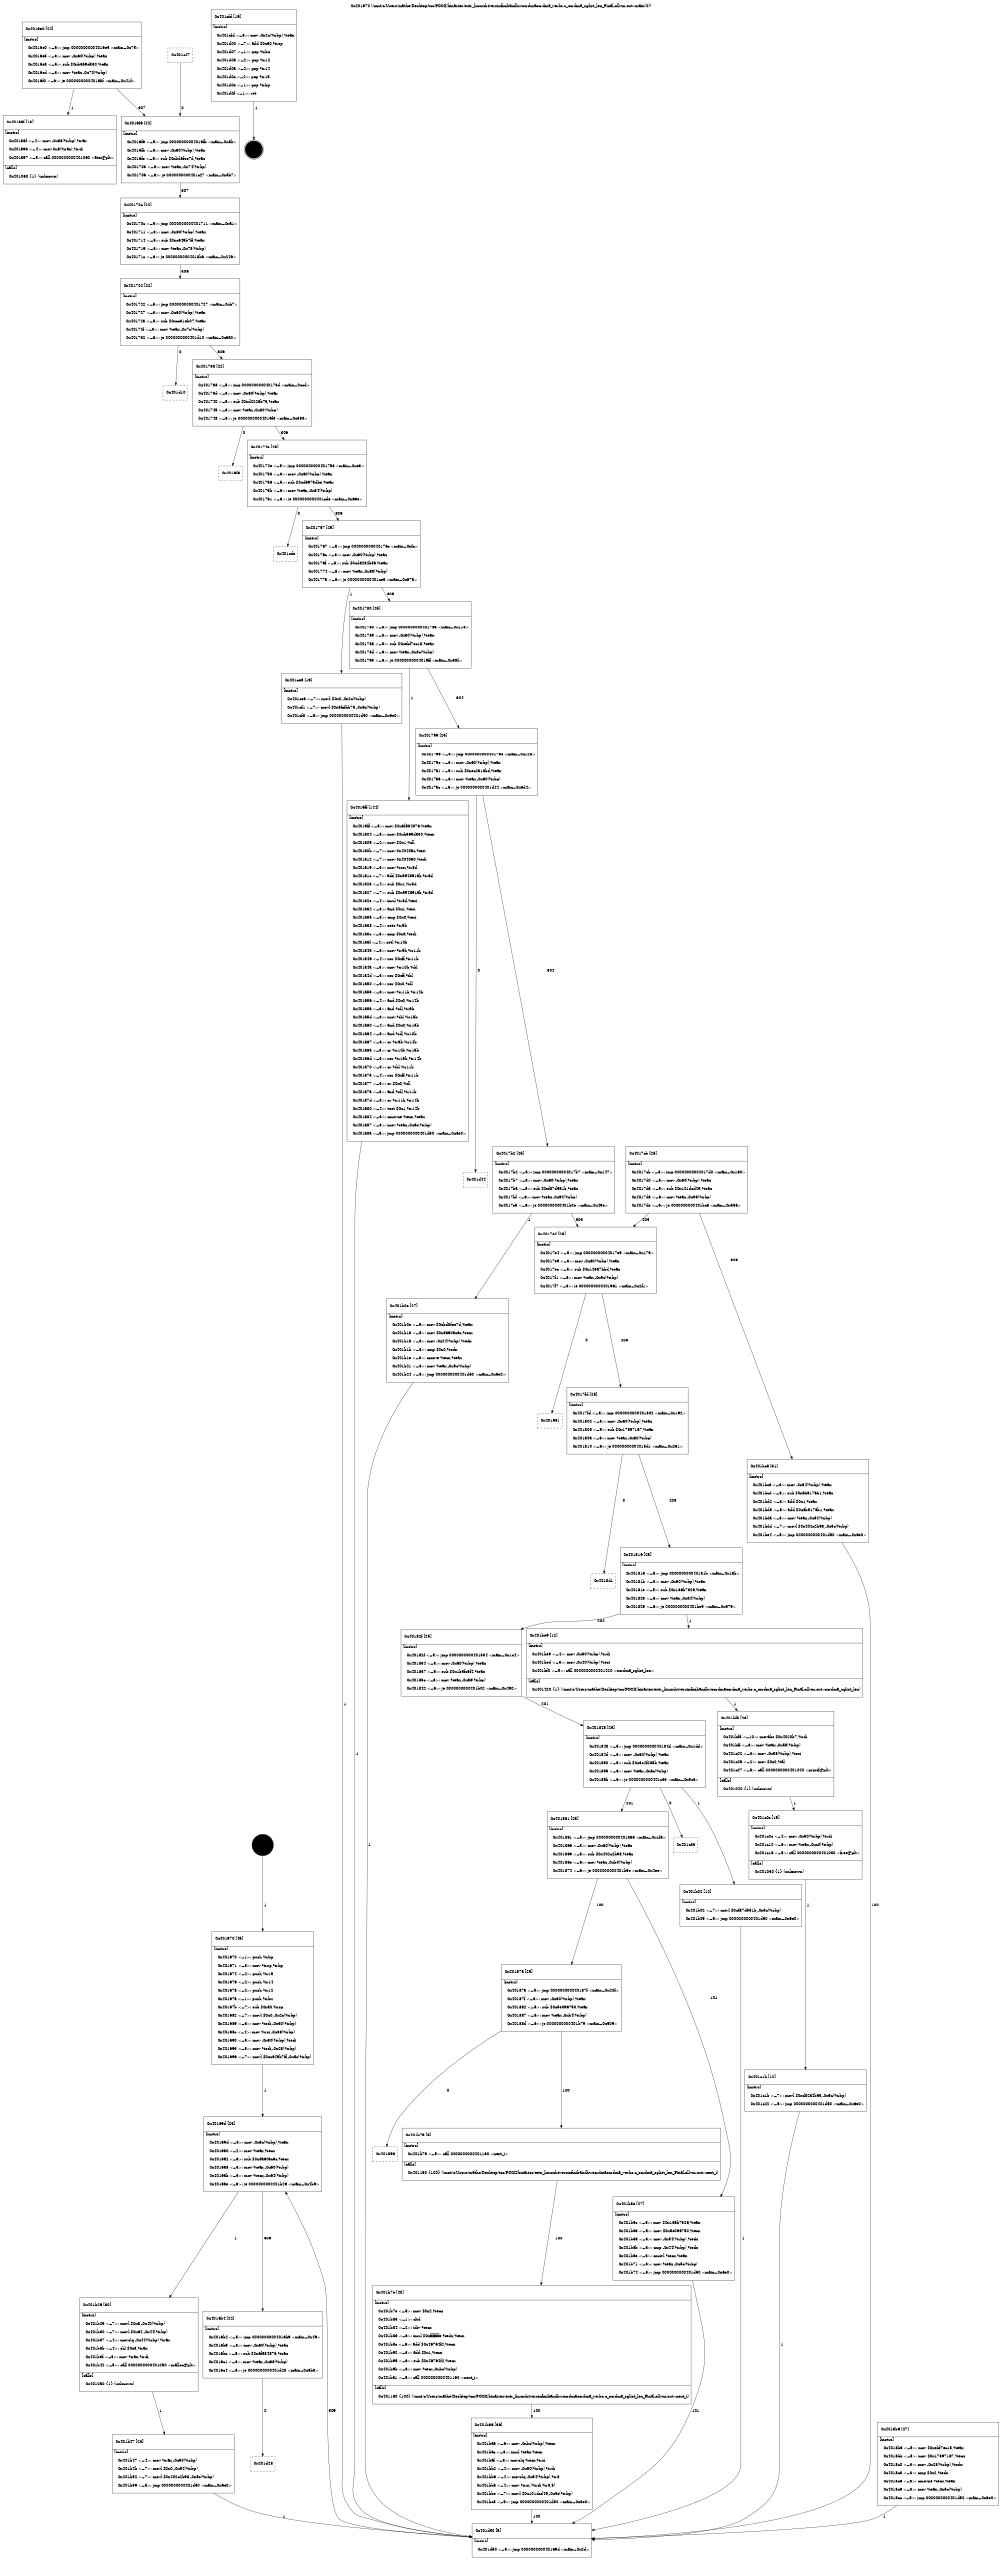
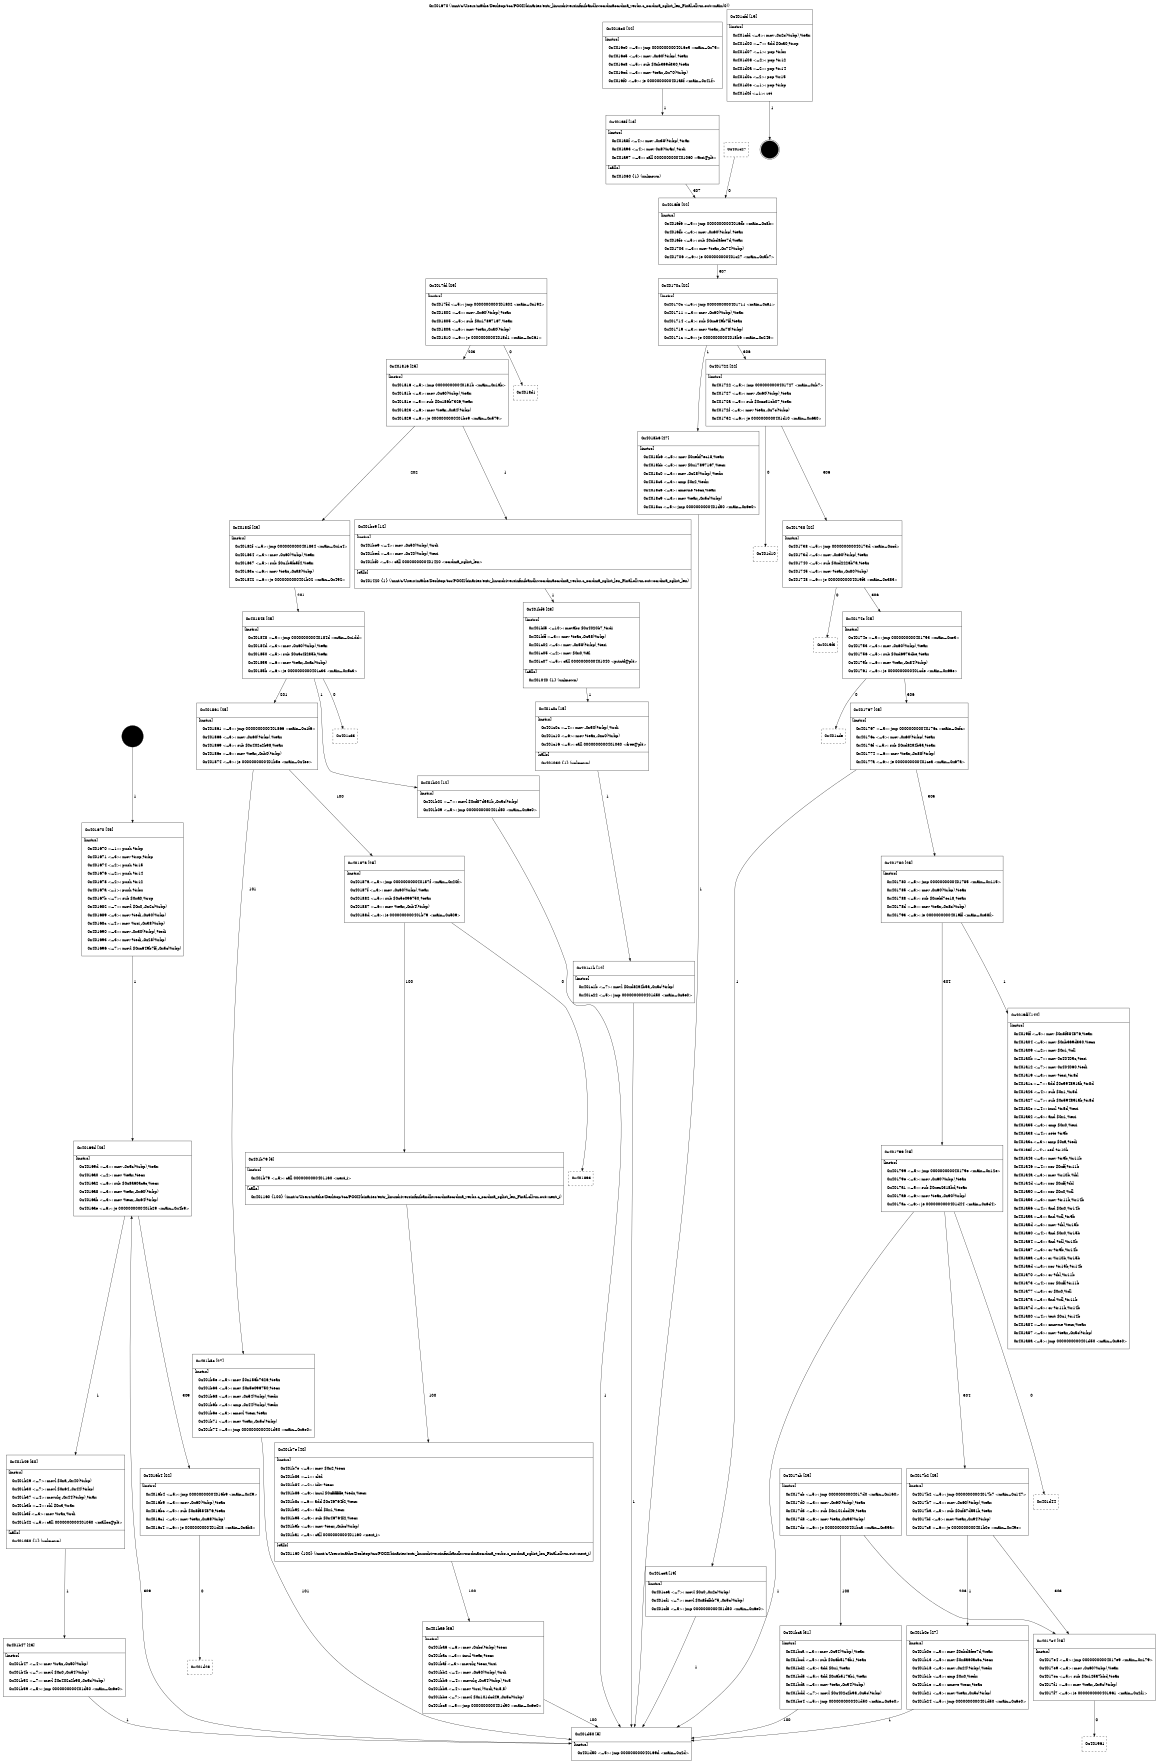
edge "0x4016e0 [22]" -> "0x4016f6 [22]": now "0x401a8f [13]" -> "0x4016f6 [22]"
edge "0x40170c [22]" -> "0x4018b6 [27]": added, label "1"
edge "0x4017cb [25]" -> "0x401bca [31]": label " 303" -> " 100"
edge "0x4017e4 [25]" -> "0x4017fd [25]": removed, label "203"
edge "0x4019ff [144]" -> "0x401d50 [5]": now "0x401799 [25]" -> "0x401d50 [5]"
